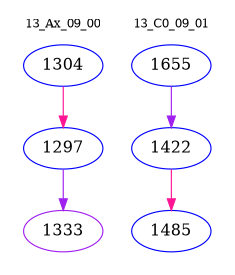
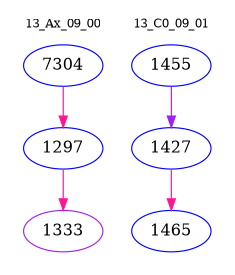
node "1304": label "1304" -> "7304"
node "1655": label "1655" -> "1455"
node "1422": label "1422" -> "1427"
edge "1297" -> "1333": color purple -> deeppink
node "1485": label "1485" -> "1465"
